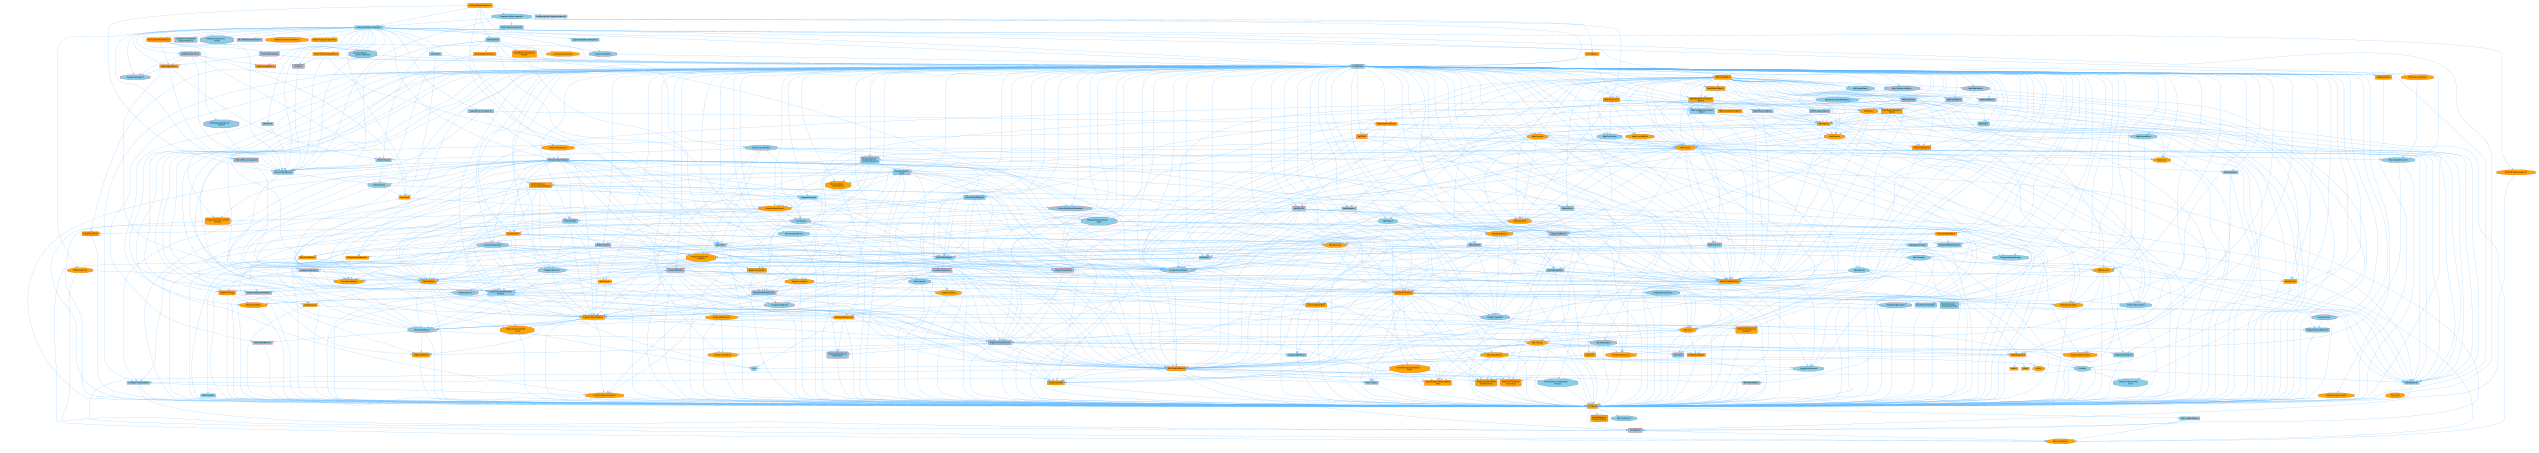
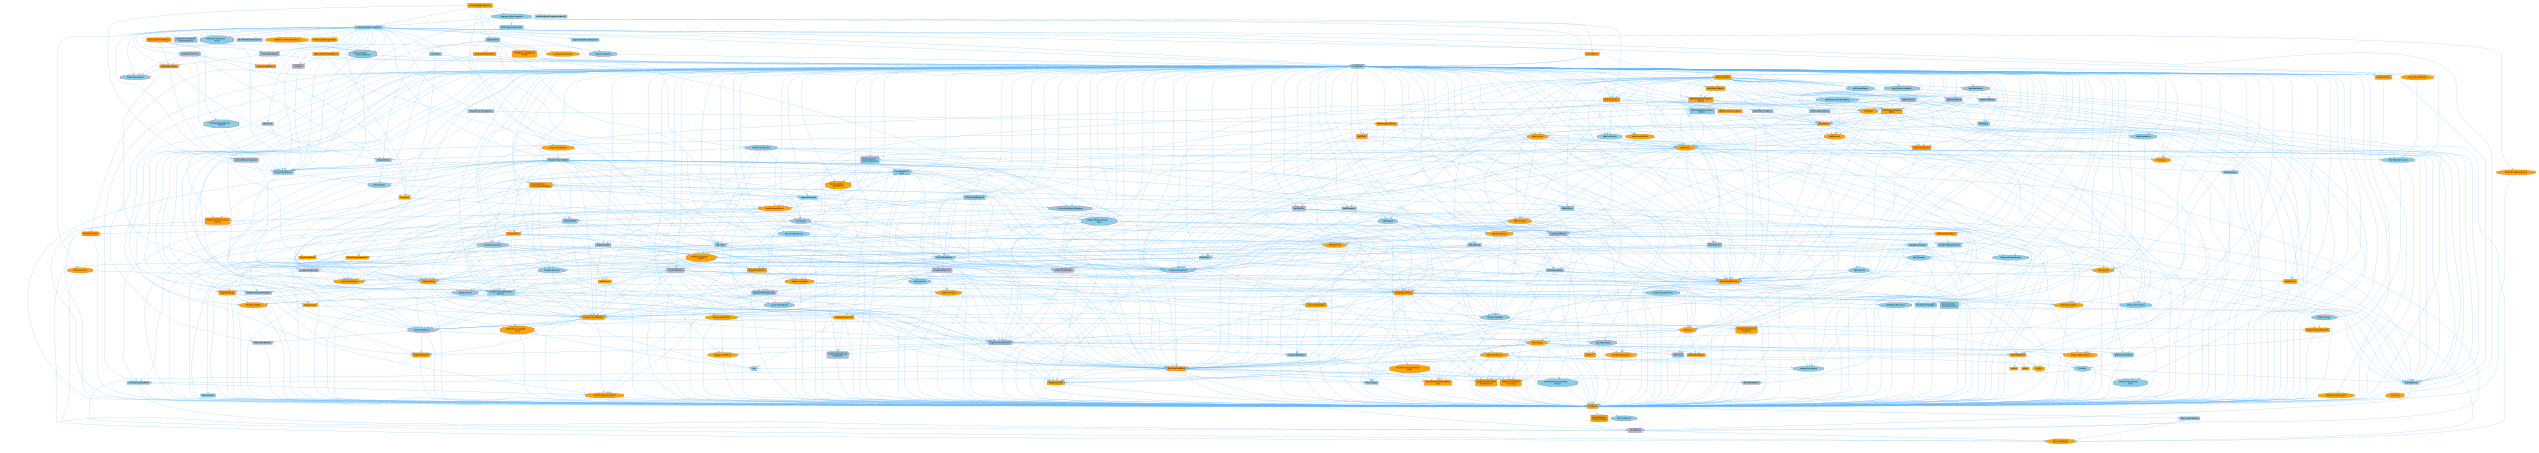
node "Templates/RemoveReference.h": fillcolor skyblue -> orange
